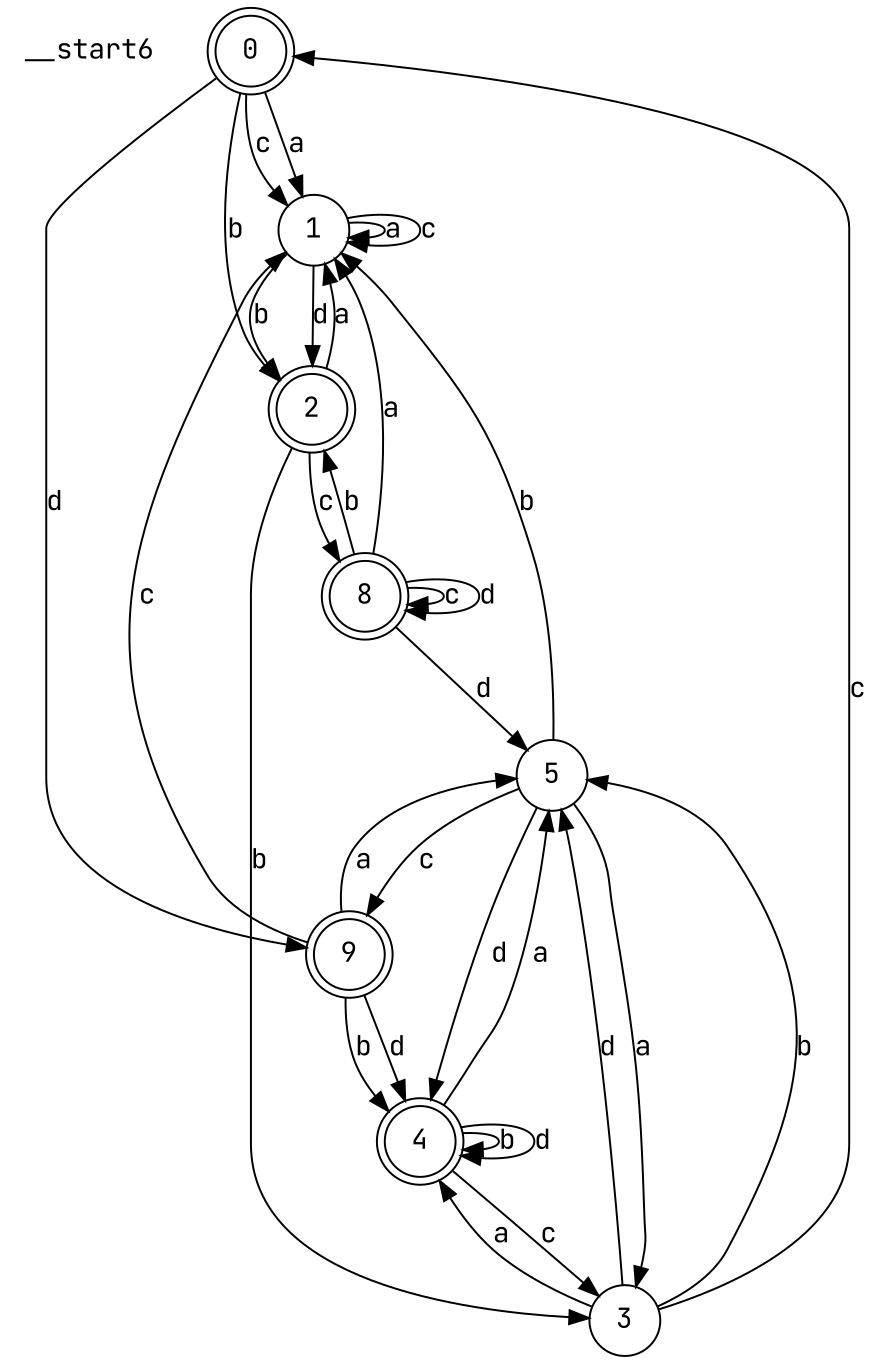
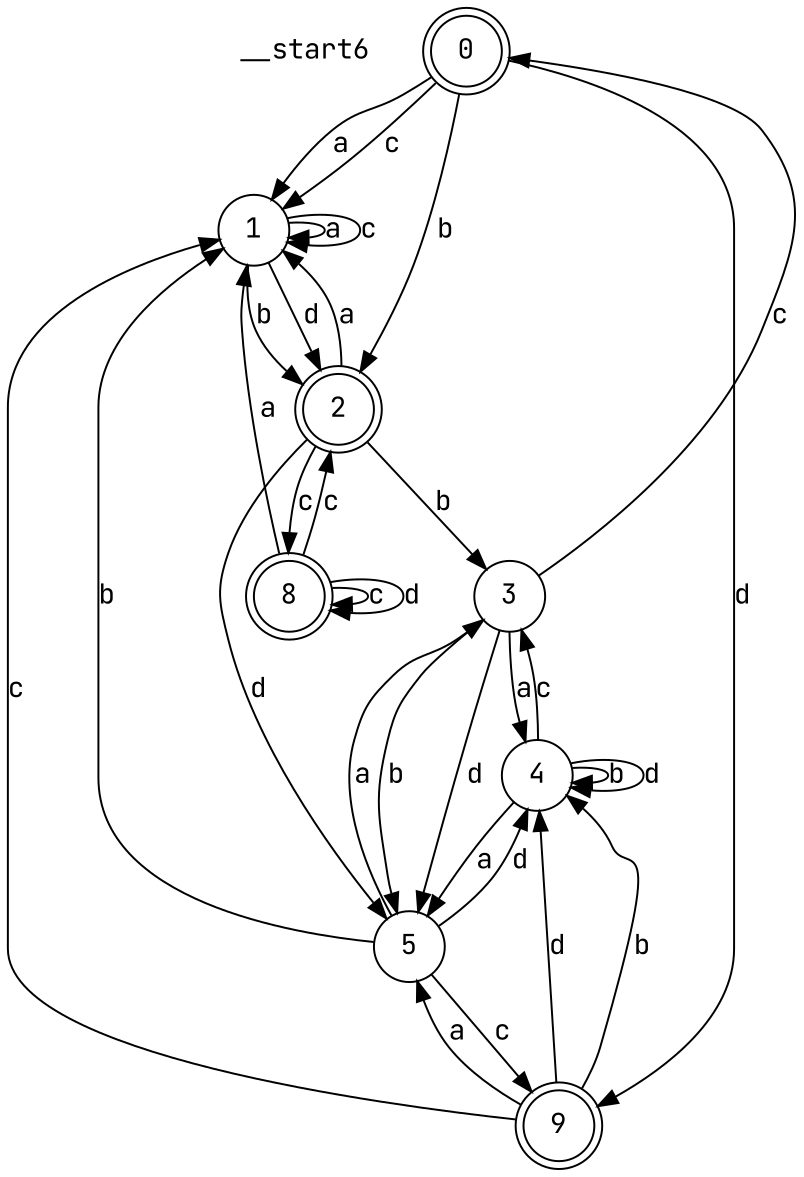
edge "8" -> "2": label "b" -> "c"
edge "8" -> "5": now "2" -> "5"
node "4": shape doublecircle -> circle
